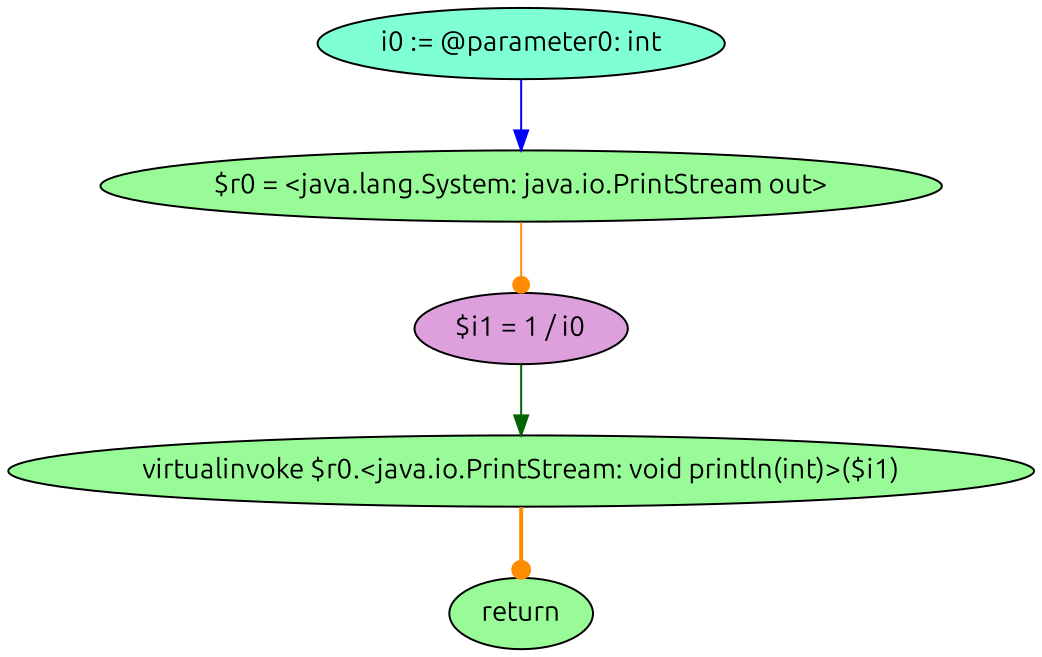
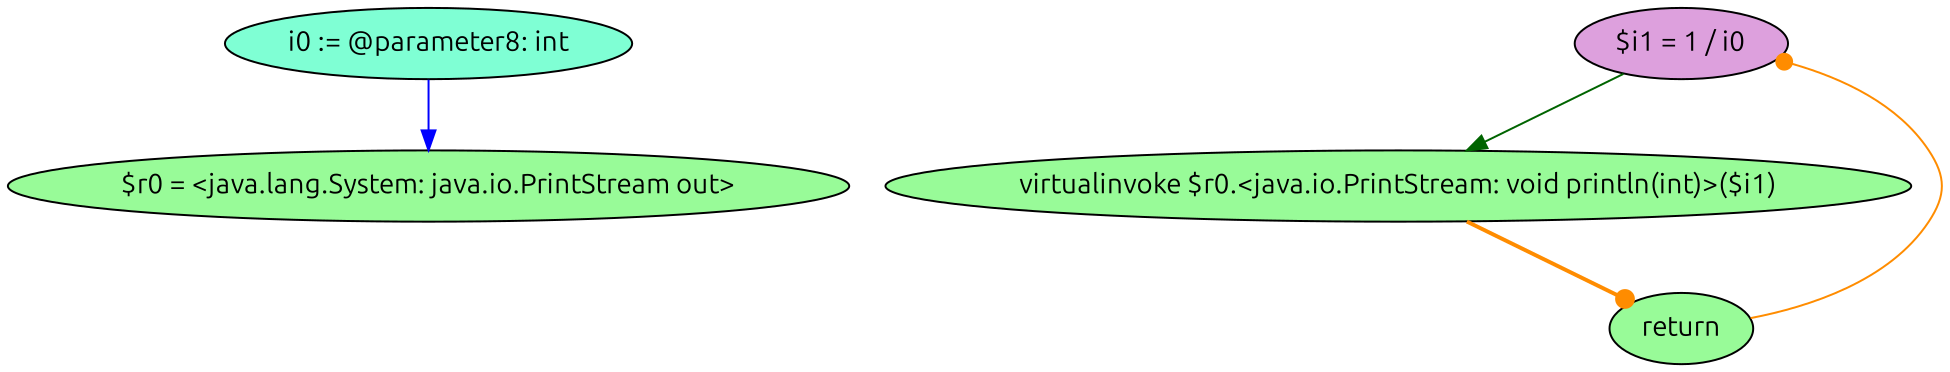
node "i0 := @parameter0: int": label "i0 := @parameter0: int" -> "i0 := @parameter8: int"
edge "$r0 = <java.lang.System: java.io.PrintStream out>" -> "$i1 = 1 / i0": now "return" -> "$i1 = 1 / i0"
